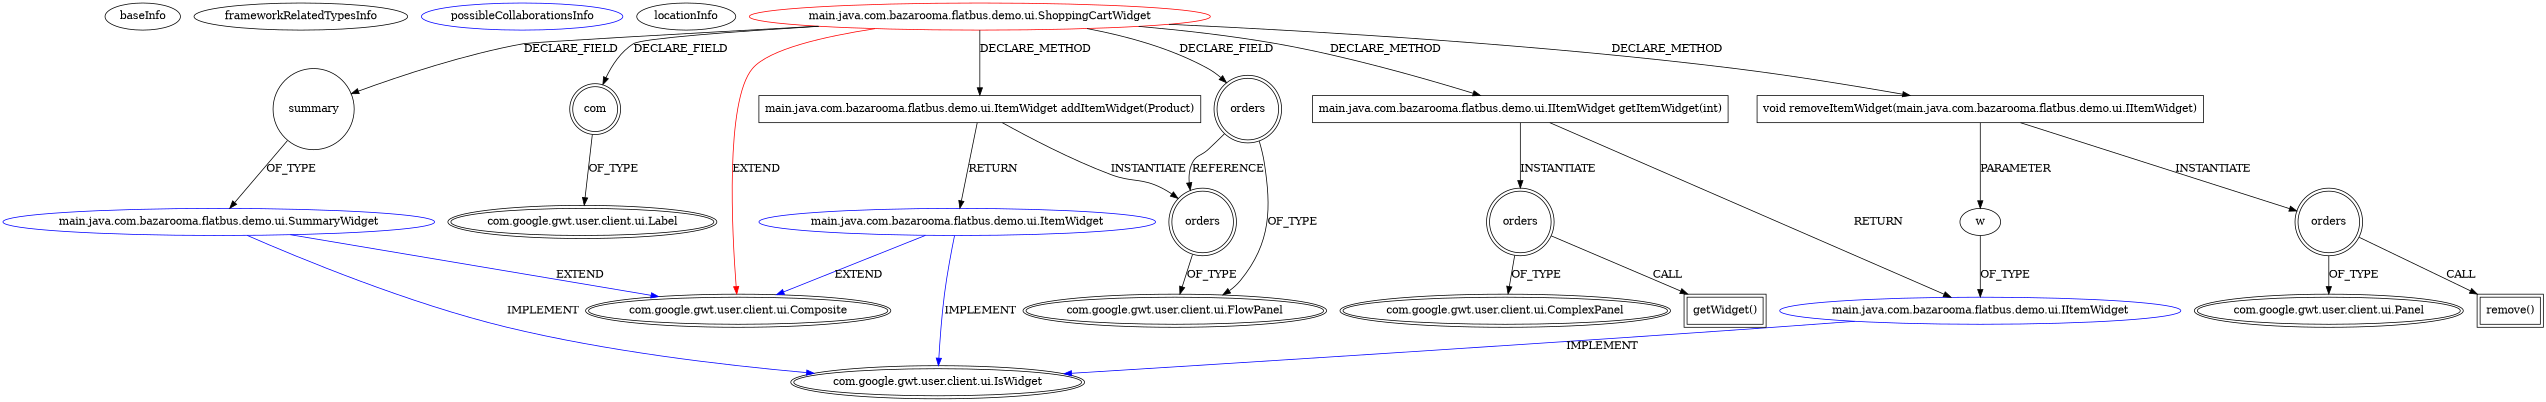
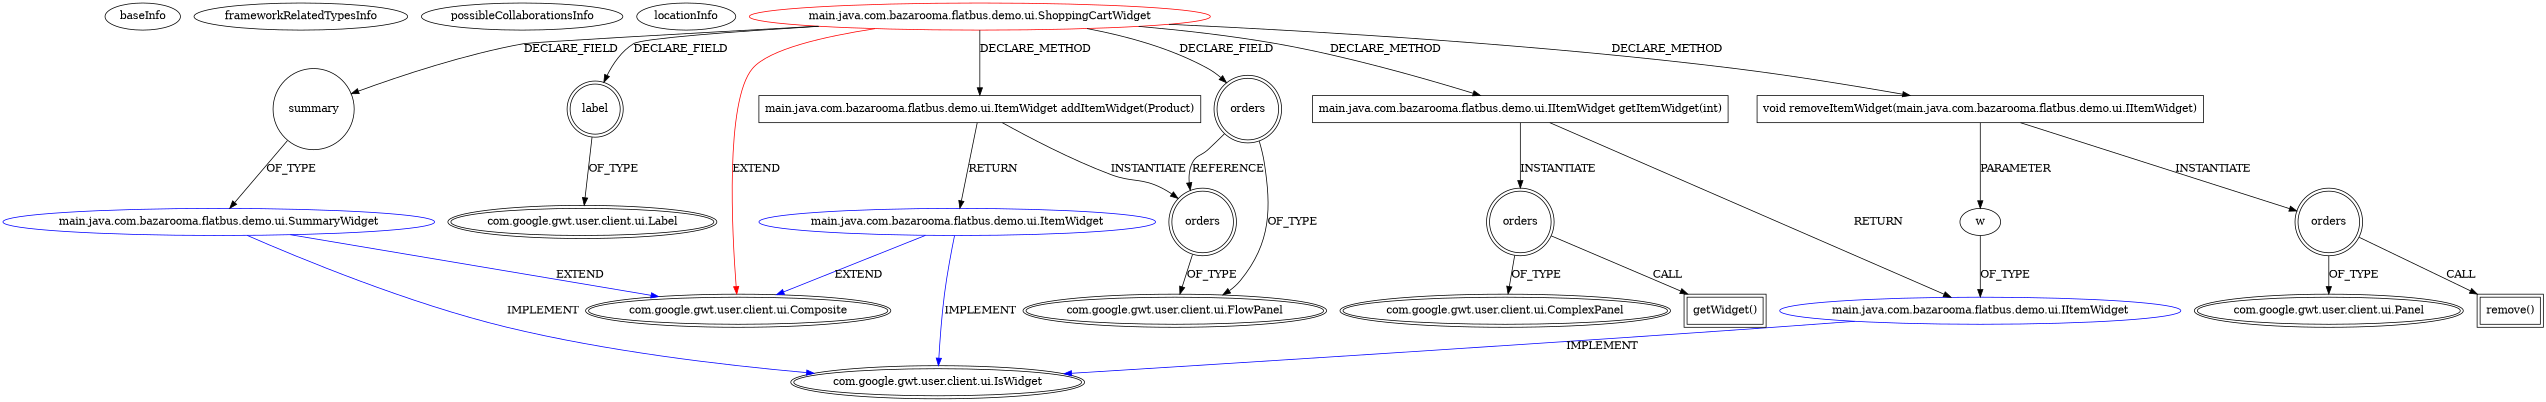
node "possibleCollaborationsInfo": color blue -> black
node "com": label "com" -> "label"
